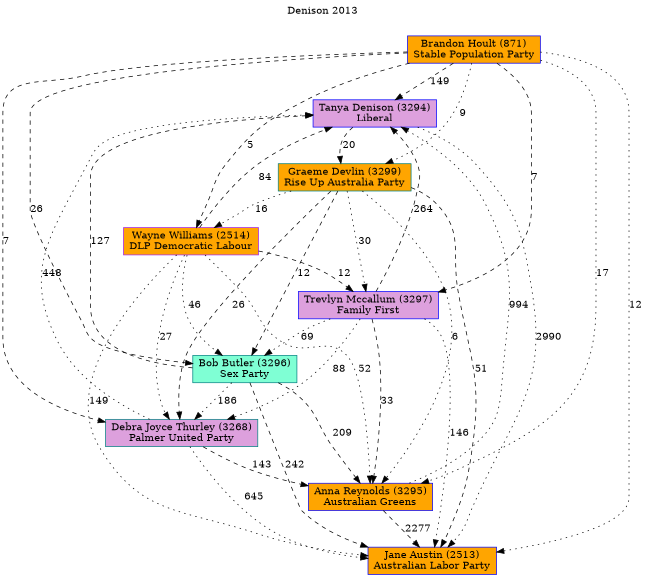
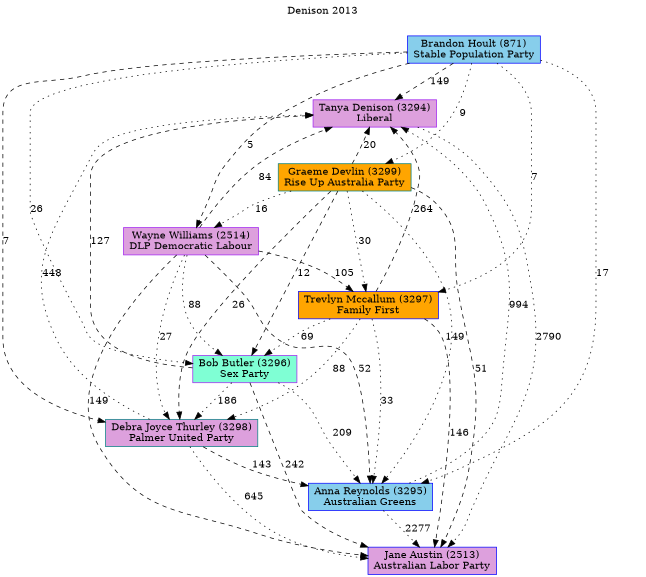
node "Brandon Hoult (871) Stable Population Party": fillcolor orange -> skyblue
edge "Brandon Hoult (871) Stable Population Party" -> "Bob Butler (3296) Sex Party": style dashed -> dotted
node "Tanya Denison (3294) Liberal": color blue -> purple
edge "Tanya Denison (3294) Liberal" -> "Graeme Devlin (3299) Rise Up Australia Party": reversed
edge "Brandon Hoult (871) Stable Population Party" -> "Trevlyn Mccallum (3297) Family First": style dashed -> dotted
node "Wayne Williams (2514) DLP Democratic Labour": fillcolor orange -> plum
edge "Wayne Williams (2514) DLP Democratic Labour" -> "Trevlyn Mccallum (3297) Family First": label "12" -> "105"
edge "Wayne Williams (2514) DLP Democratic Labour" -> "Bob Butler (3296) Sex Party": label "46" -> "88"
node "Trevlyn Mccallum (3297) Family First": fillcolor plum -> orange
edge "Brandon Hoult (871) Stable Population Party" -> "Jane Austin (2513) Australian Labor Party": removed, label "12"
edge "Graeme Devlin (3299) Rise Up Australia Party" -> "Anna Reynolds (3295) Australian Greens": label "6" -> "149"
edge "Tanya Denison (3294) Liberal" -> "Jane Austin (2513) Australian Labor Party": label "2990" -> "2790"
edge "Wayne Williams (2514) DLP Democratic Labour" -> "Anna Reynolds (3295) Australian Greens": style dotted -> dashed
node "Bob Butler (3296) Sex Party": color teal -> purple
edge "Trevlyn Mccallum (3297) Family First" -> "Anna Reynolds (3295) Australian Greens": style dashed -> dotted
edge "Bob Butler (3296) Sex Party" -> "Anna Reynolds (3295) Australian Greens": style dashed -> dotted
edge "Trevlyn Mccallum (3297) Family First" -> "Jane Austin (2513) Australian Labor Party": style dotted -> dashed
node "Debra Joyce Thurley (3268) Palmer United Party": label "Debra Joyce Thurley (3268) Palmer United Party" -> "Debra Joyce Thurley (3298) Palmer United Party"
edge "Wayne Williams (2514) DLP Democratic Labour" -> "Jane Austin (2513) Australian Labor Party": style dotted -> dashed
node "Anna Reynolds (3295) Australian Greens": fillcolor orange -> skyblue
edge "Anna Reynolds (3295) Australian Greens" -> "Jane Austin (2513) Australian Labor Party": style dashed -> dotted
node "Jane Austin (2513) Australian Labor Party": fillcolor orange -> plum
